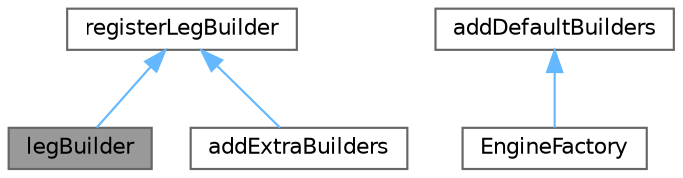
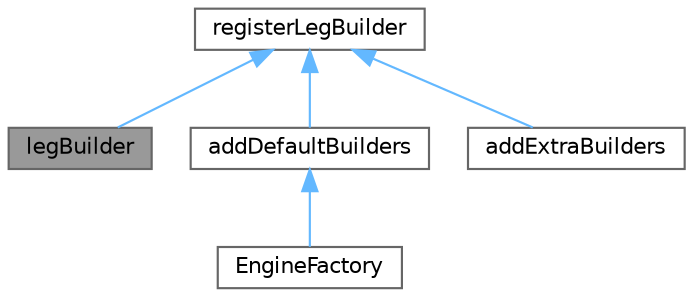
edge "addDefaultBuilders" -> "registerLegBuilder": added
